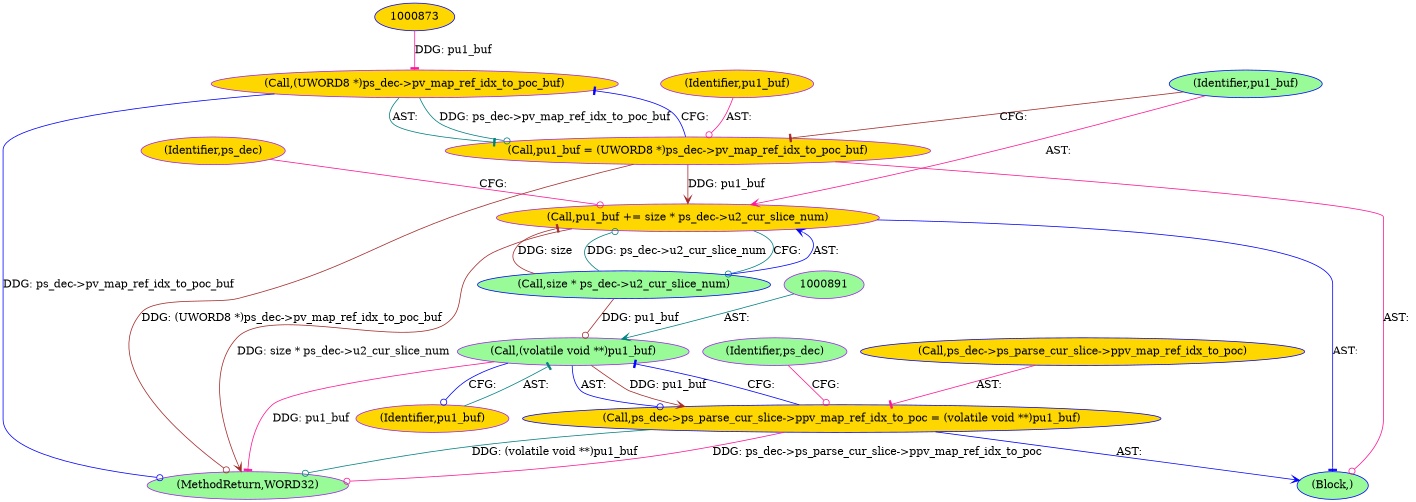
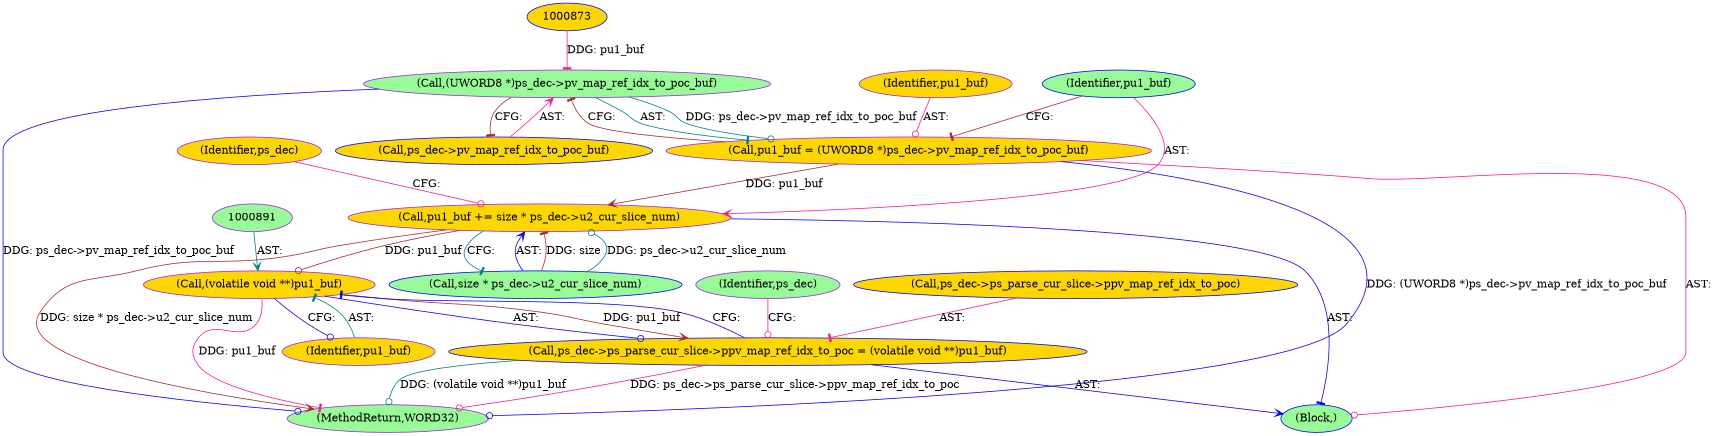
node "(Call,(UWORD8 *)ps_dec->pv_map_ref_idx_to_poc_buf)": fillcolor gold -> palegreen
edge "(Call,pu1_buf = (UWORD8 *)ps_dec->pv_map_ref_idx_to_poc_buf)" -> "(Call,(UWORD8 *)ps_dec->pv_map_ref_idx_to_poc_buf)": color blue -> brown
node "(Call,ps_dec->pv_map_ref_idx_to_poc_buf)": added
edge "(Call,pu1_buf += size * ps_dec->u2_cur_slice_num)" -> "(Call,size * ps_dec->u2_cur_slice_num)": arrowhead odot -> tee
edge "(Call,pu1_buf = (UWORD8 *)ps_dec->pv_map_ref_idx_to_poc_buf)" -> "(MethodReturn,WORD32)": color brown -> blue
edge "(Call,size * ps_dec->u2_cur_slice_num)" -> "(Call,(volatile void **)pu1_buf)": now "(Call,pu1_buf += size * ps_dec->u2_cur_slice_num)" -> "(Call,(volatile void **)pu1_buf)"
node "(Call,(volatile void **)pu1_buf)": fillcolor palegreen -> gold
